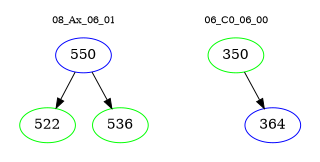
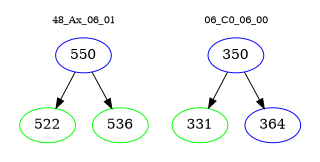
cluster "08_Ax_06_01": label "08_Ax_06_01" -> "48_Ax_06_01"
node "350": color green -> blue
node "331": added
